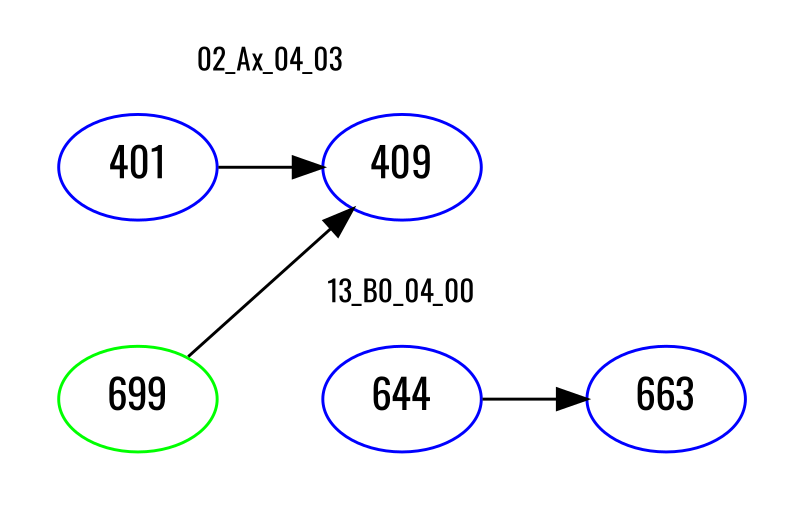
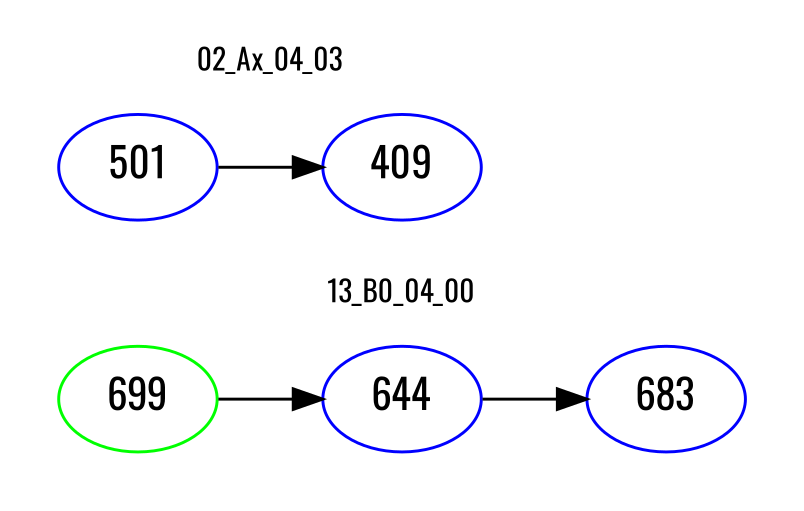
node "401": label "401" -> "501"
edge "699" -> "409": now "699" -> "644"
node "663": label "663" -> "683"
